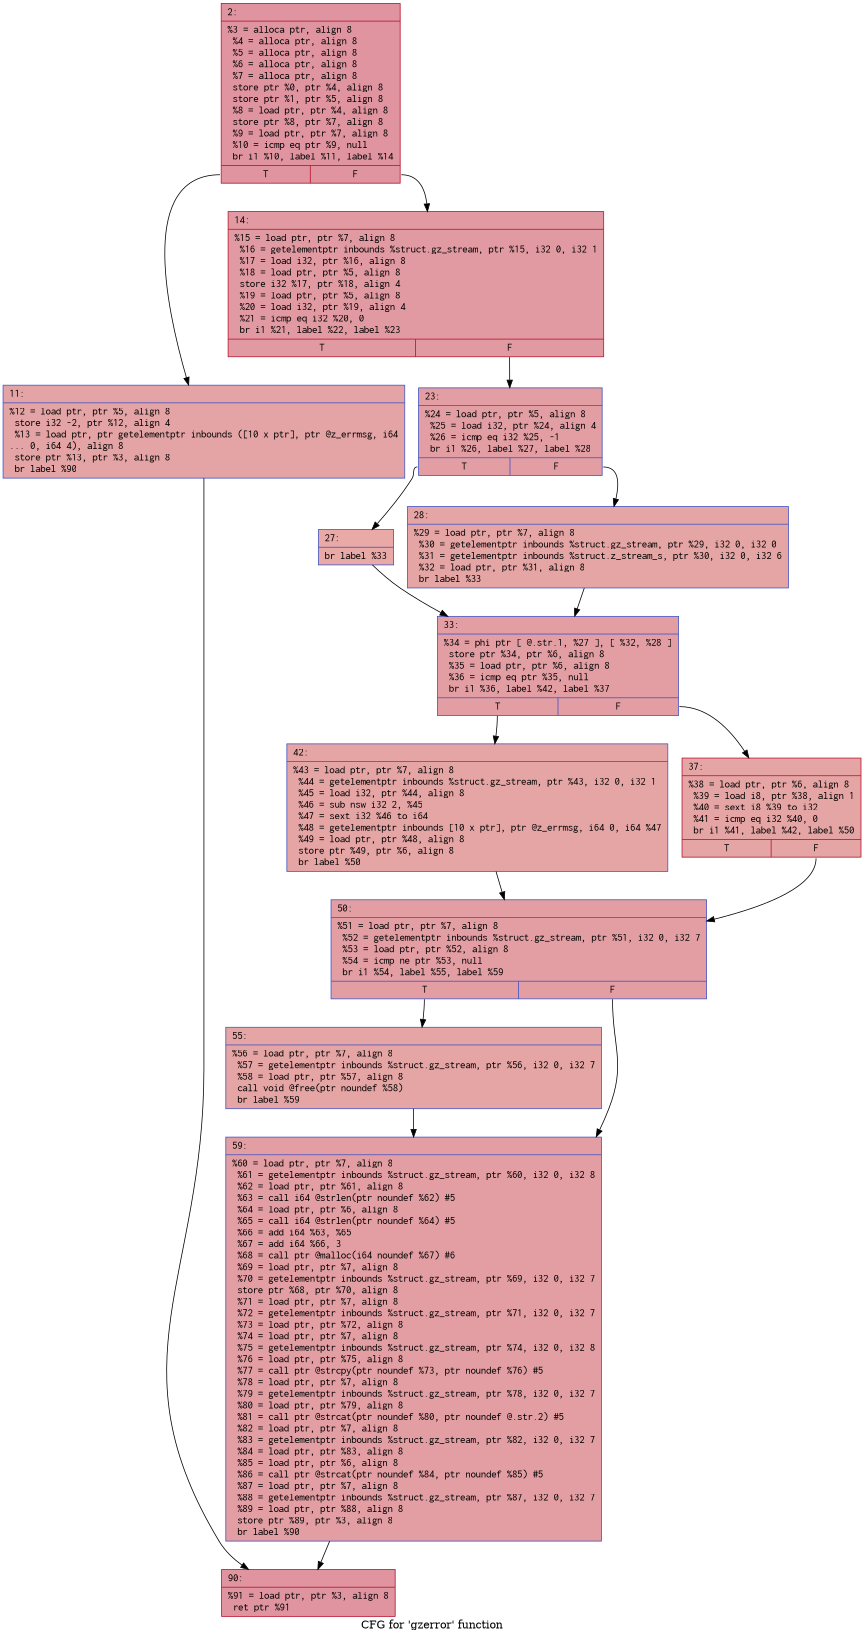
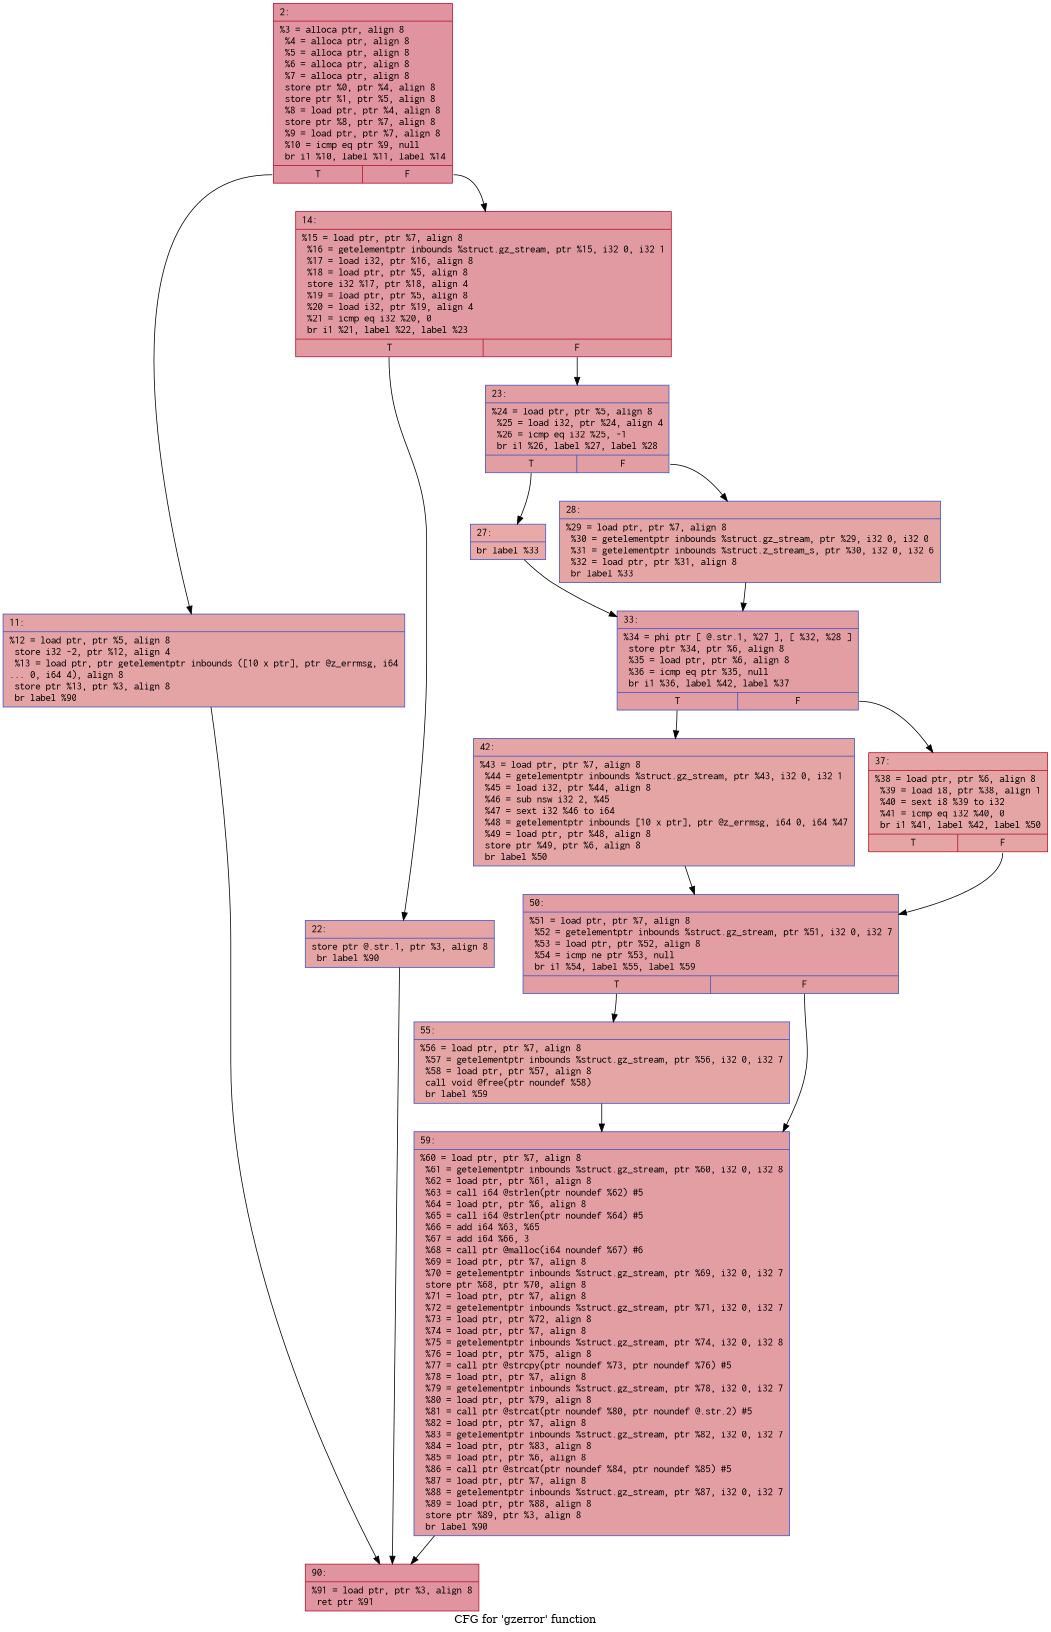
node "22:": added
